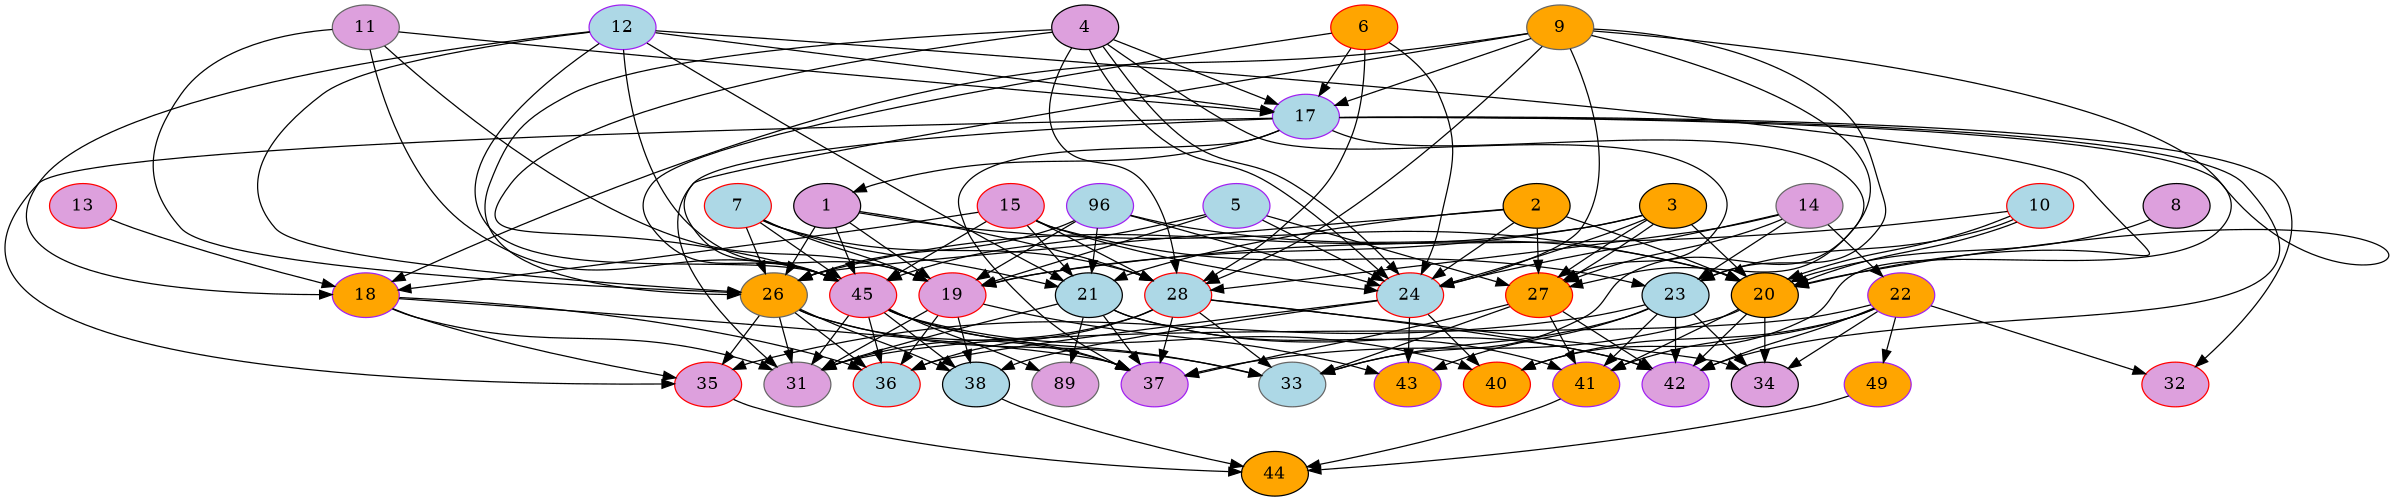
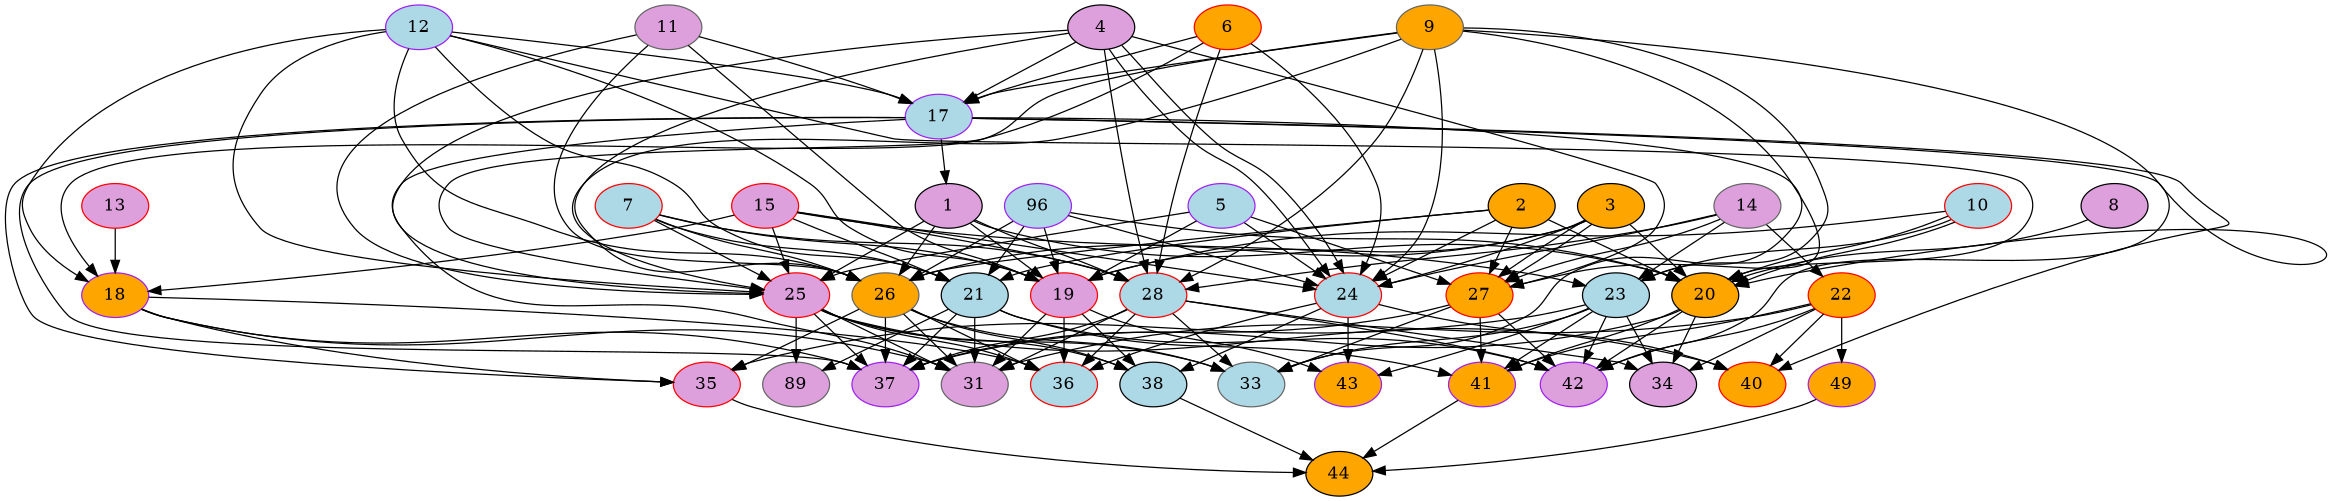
node "45": label "45" -> "25"
node "22": color purple -> red
node "32": removed
